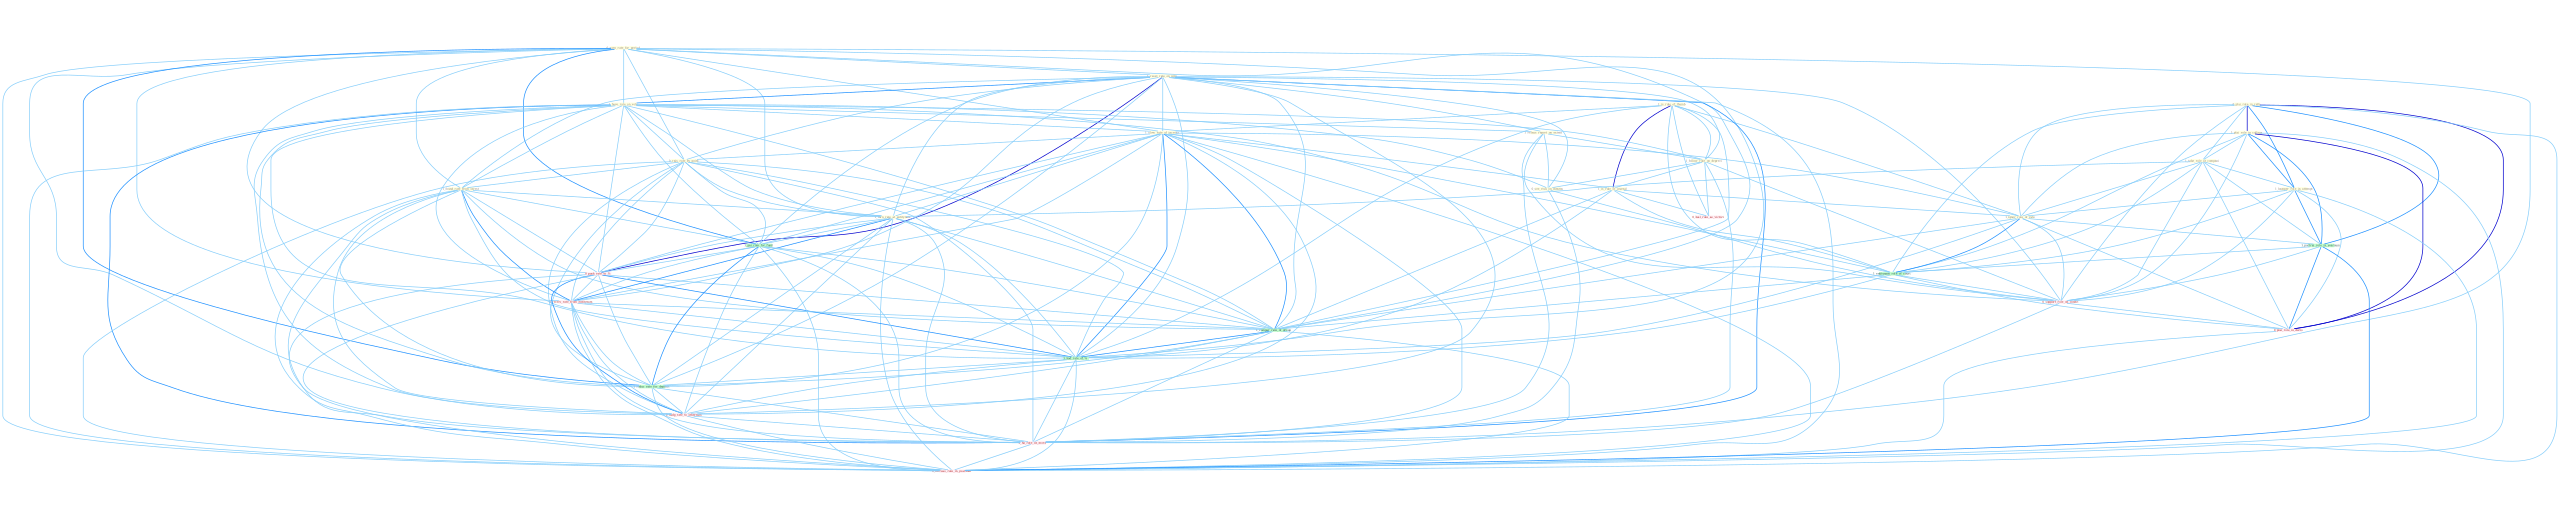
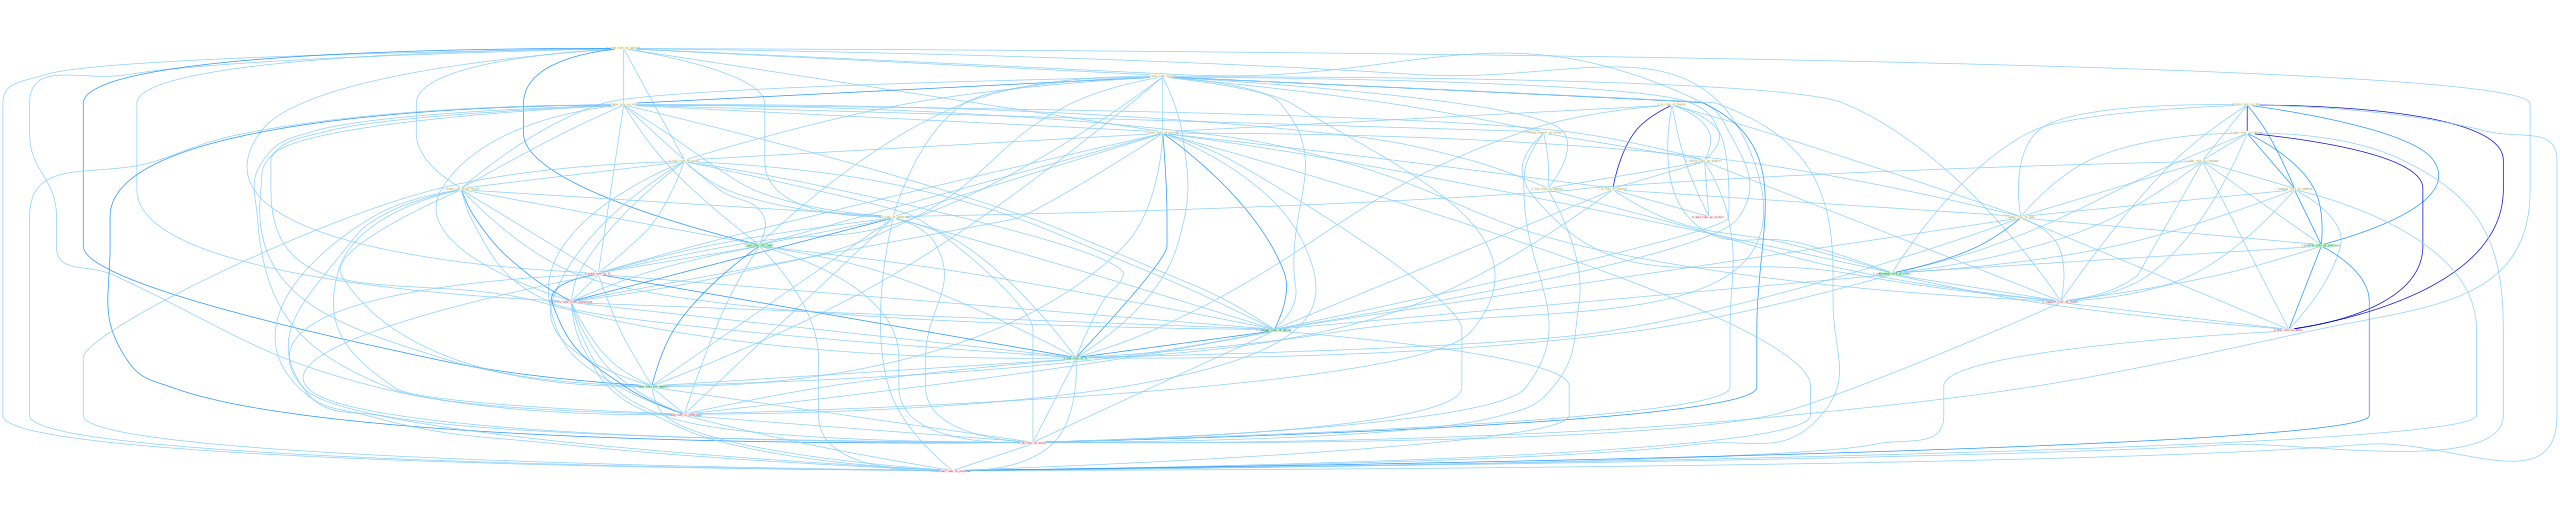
edge "1_reset_rate_on_note" -- "0_push_rate_to_%": color #0000cd -> #87cefa
